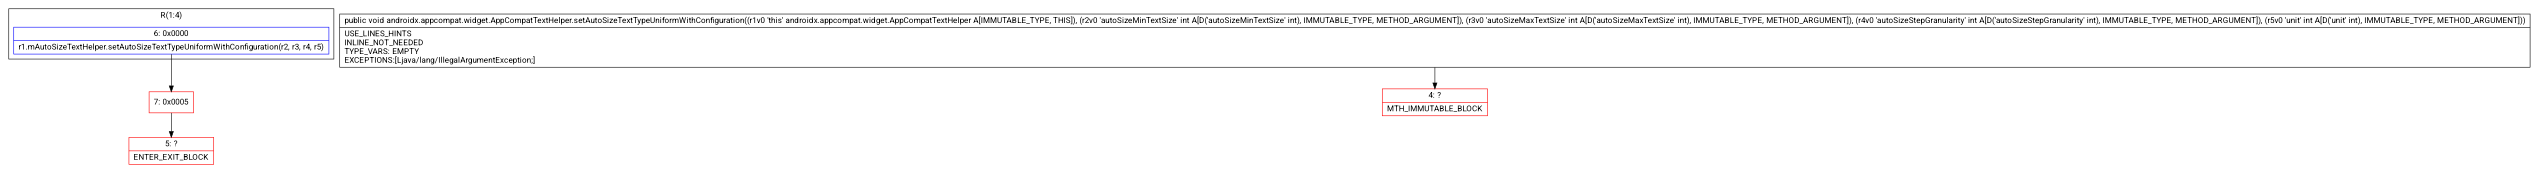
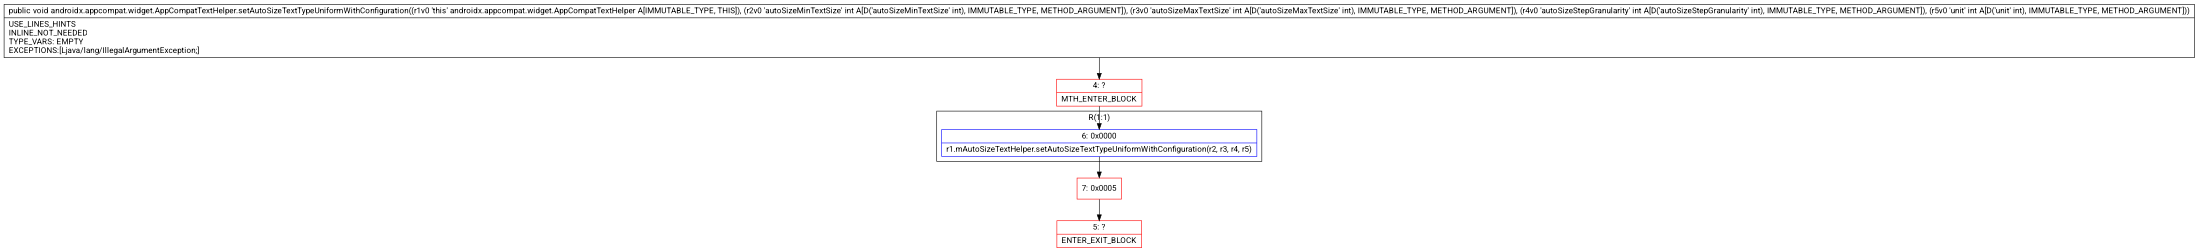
cluster "R(1:4)": label "R(1:4)" -> "R(1:1)"
node "4: ?": text "MTH_IMMUTABLE_BLOCK" -> "MTH_ENTER_BLOCK"
edge "4: ?" -> "6: 0x0000": added
